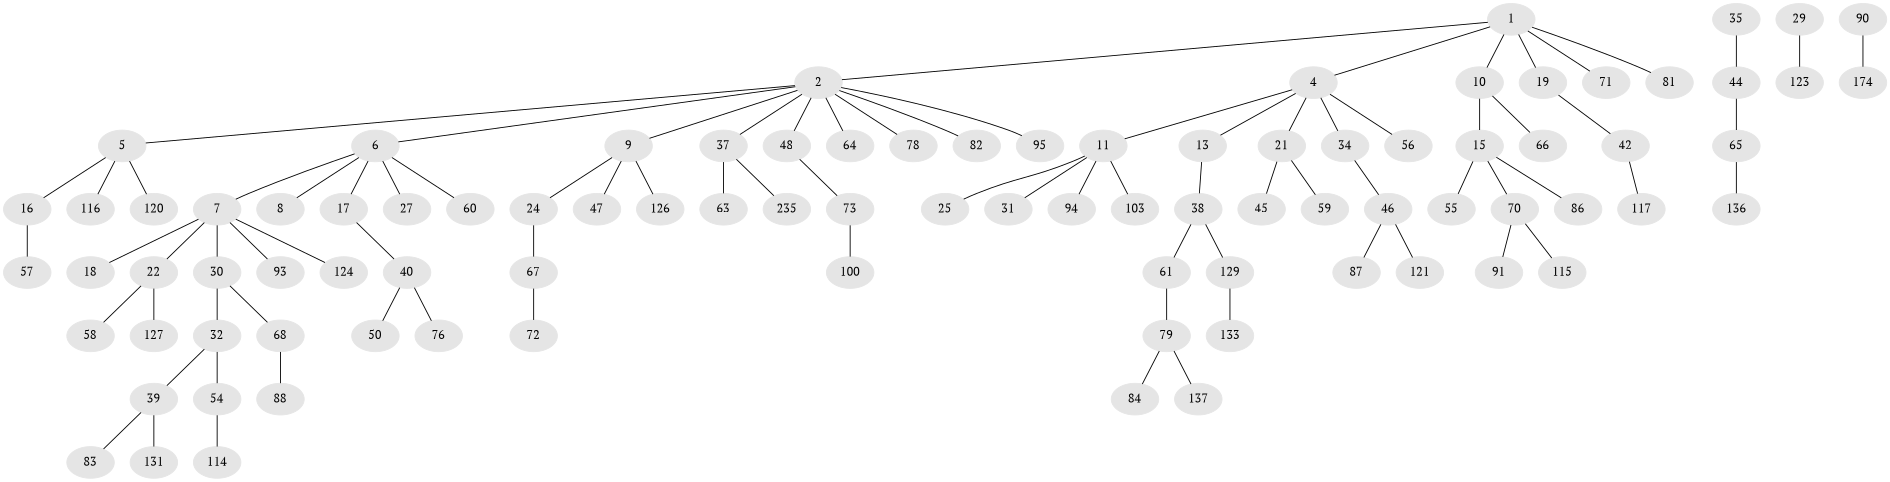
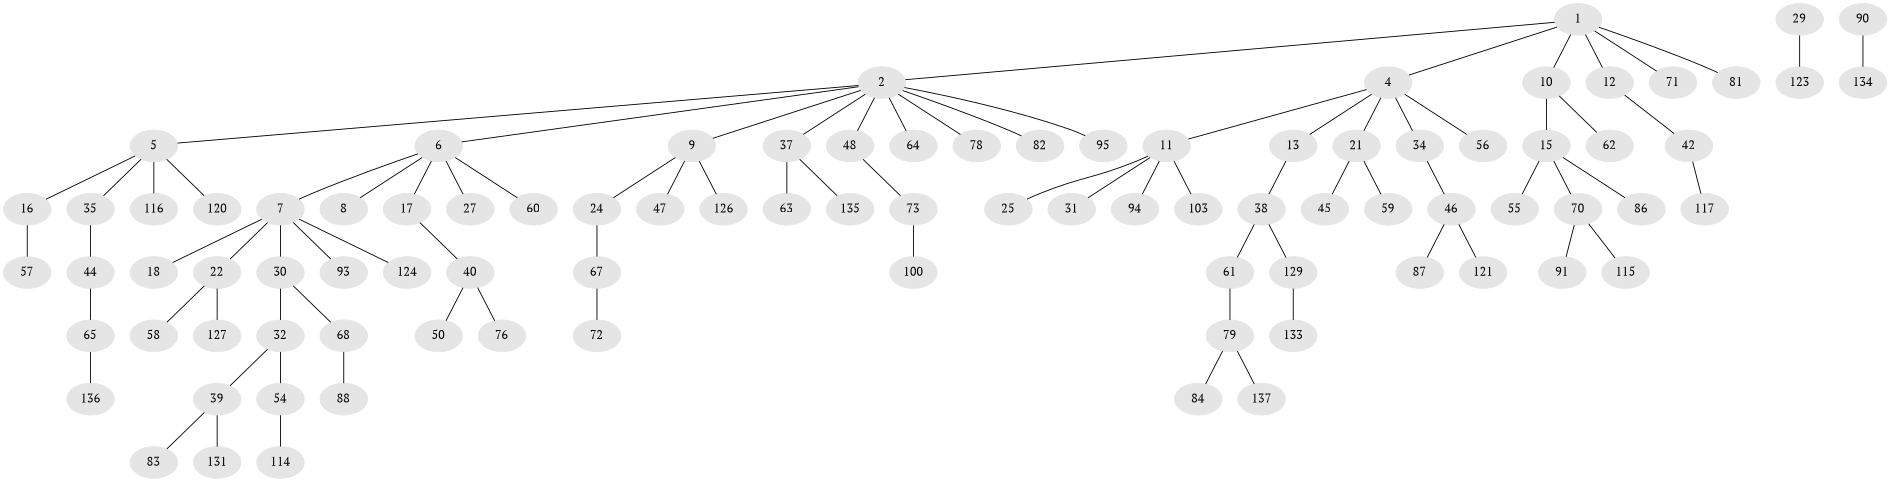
node "19": label "19" -> "12"
node "174": label "174" -> "134"
node "66": label "66" -> "62"
edge "5" -- "35": added
node "235": label "235" -> "135"
